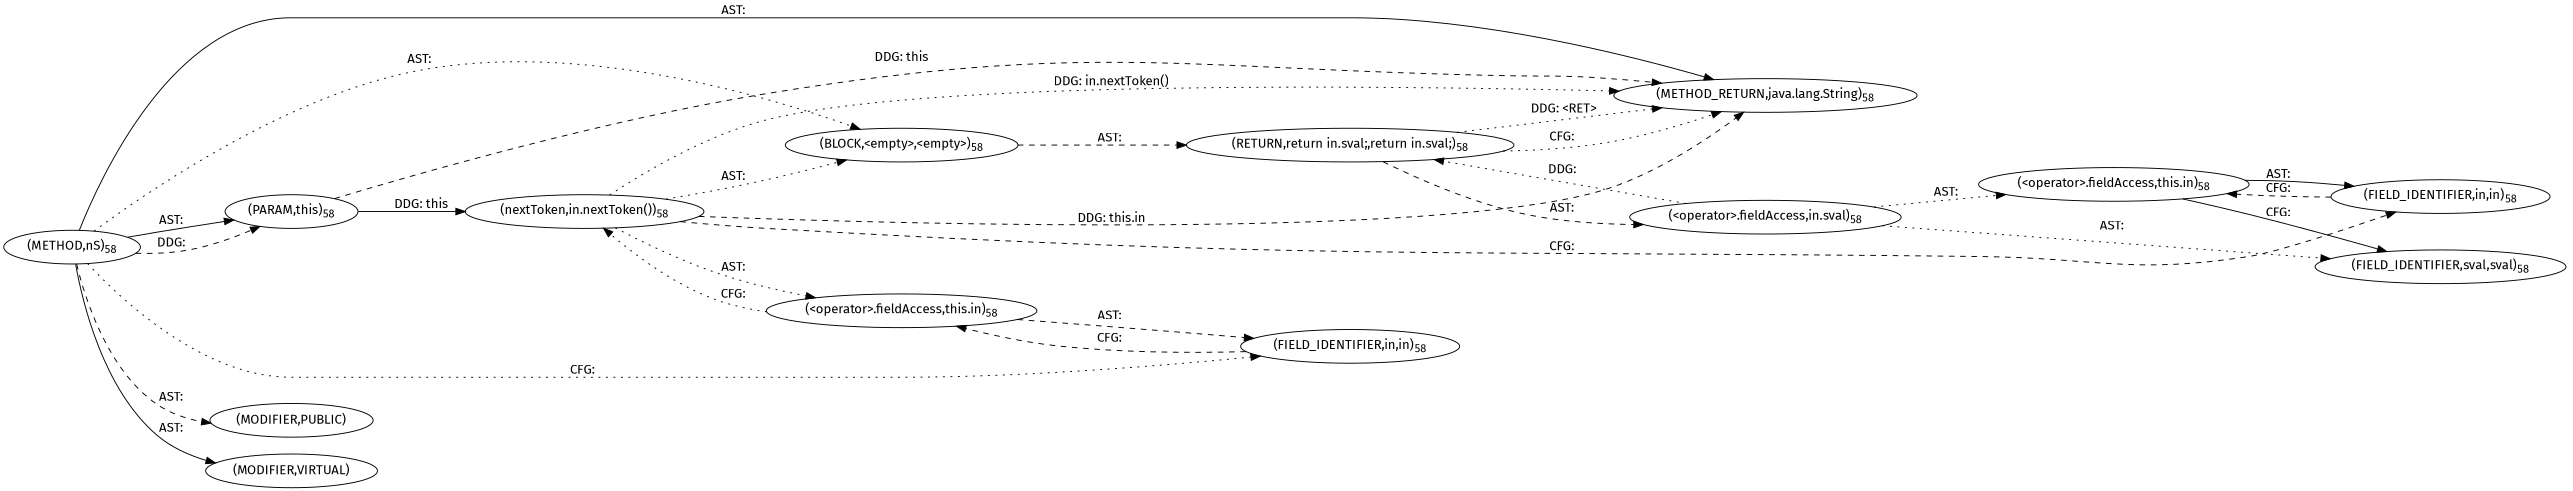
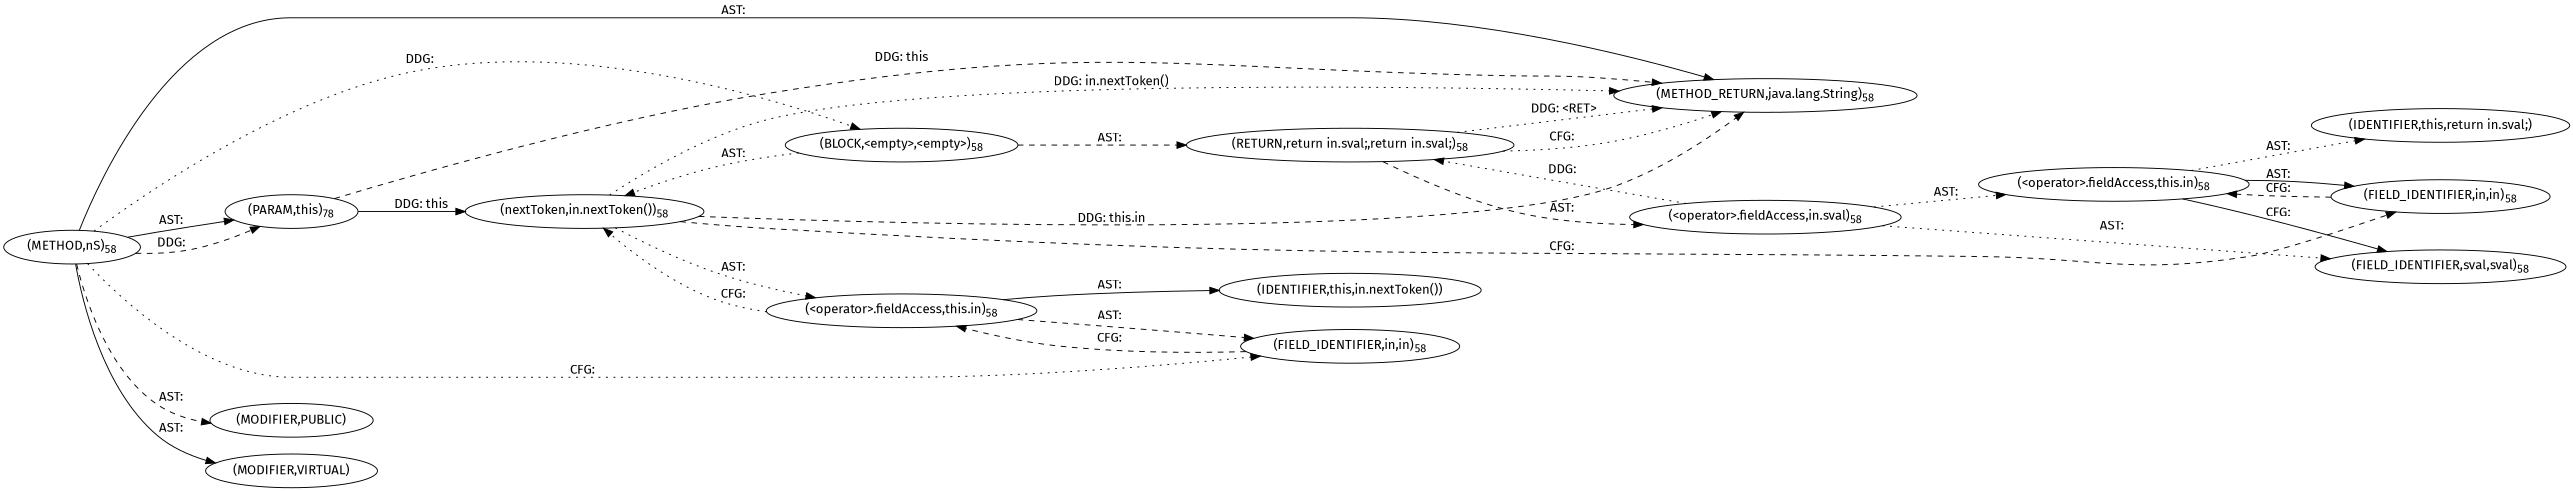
edge "(METHOD,nS)" -> "(BLOCK,<empty>,<empty>)": label "AST: " -> "DDG: "
node "(IDENTIFIER,this,return in.sval;)": added
edge "(nextToken,in.nextToken())" -> "(BLOCK,<empty>,<empty>)": reversed
node "(PARAM,this)": text "58" -> "78"
node "(IDENTIFIER,this,in.nextToken())": added
